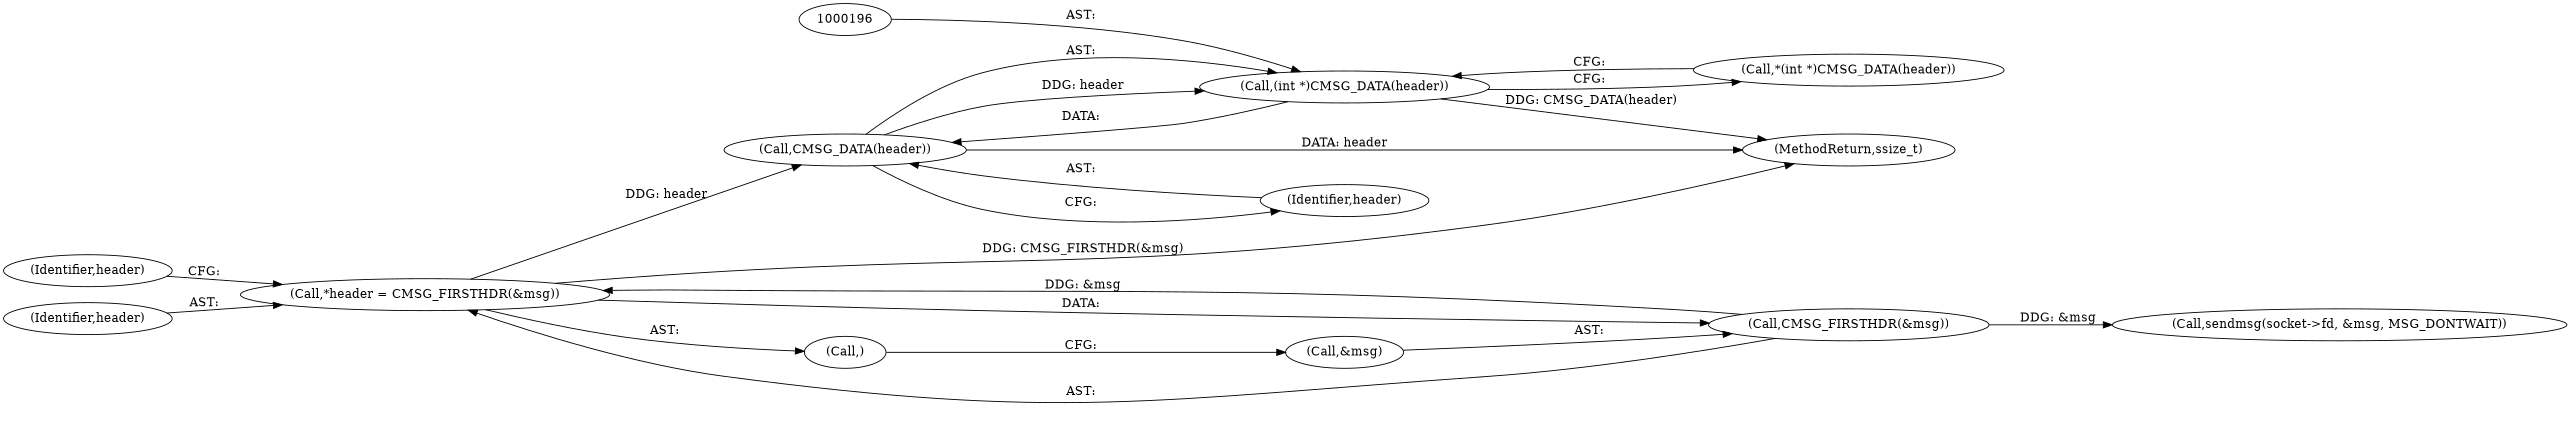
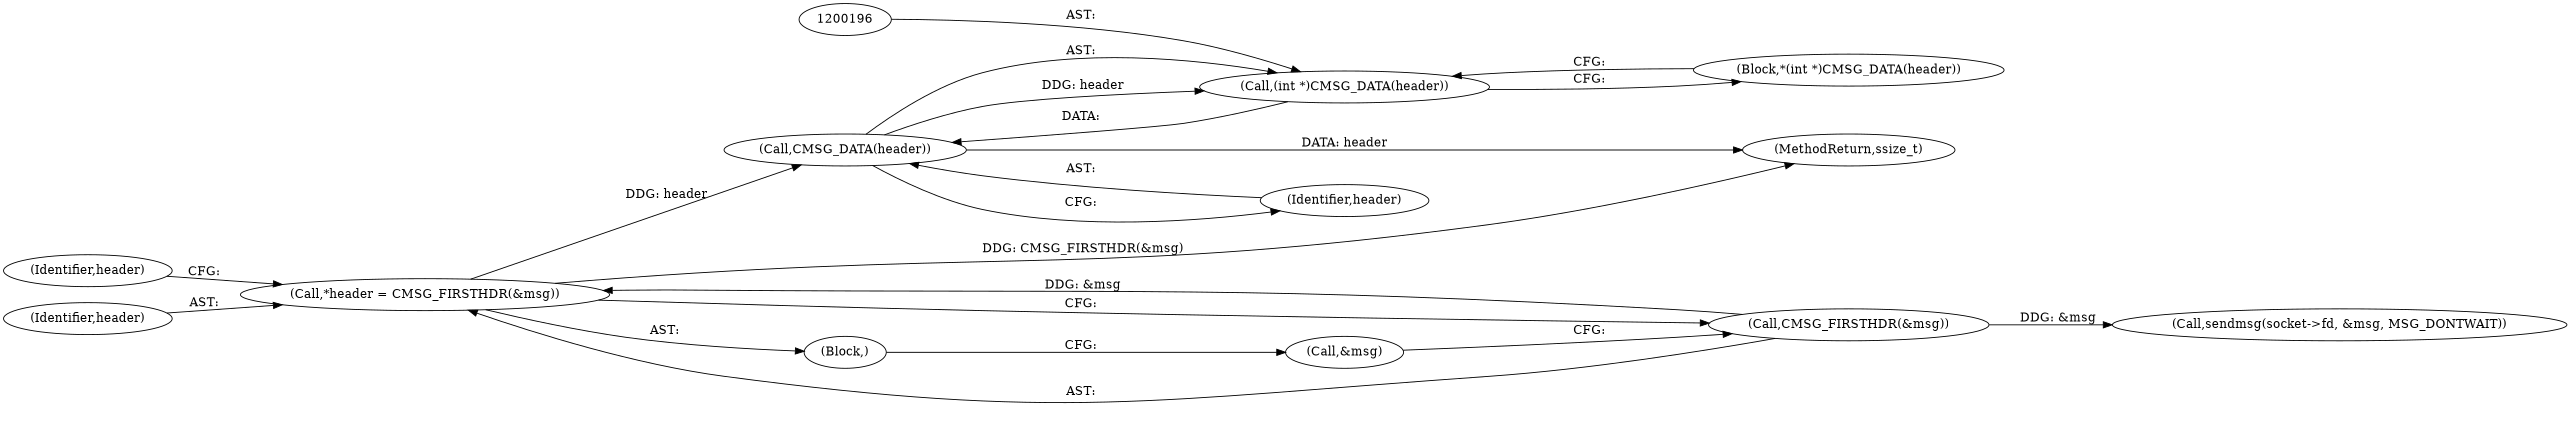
node "1000196": label "1000196" -> "1200196"
node "(Call,*(int *)CMSG_DATA(header))": label "(Call,*(int *)CMSG_DATA(header))" -> "(Block,*(int *)CMSG_DATA(header))"
edge "(Call,(int *)CMSG_DATA(header))" -> "(MethodReturn,ssize_t)": removed, label "DDG: CMSG_DATA(header)"
edge "(Call,*header = CMSG_FIRSTHDR(&msg))" -> "(Call,CMSG_FIRSTHDR(&msg))": label "DATA: " -> "CFG: "
edge "(Call,&msg)" -> "(Call,CMSG_FIRSTHDR(&msg))": label "AST: " -> "CFG: "
node "(Call,)": label "(Call,)" -> "(Block,)"
